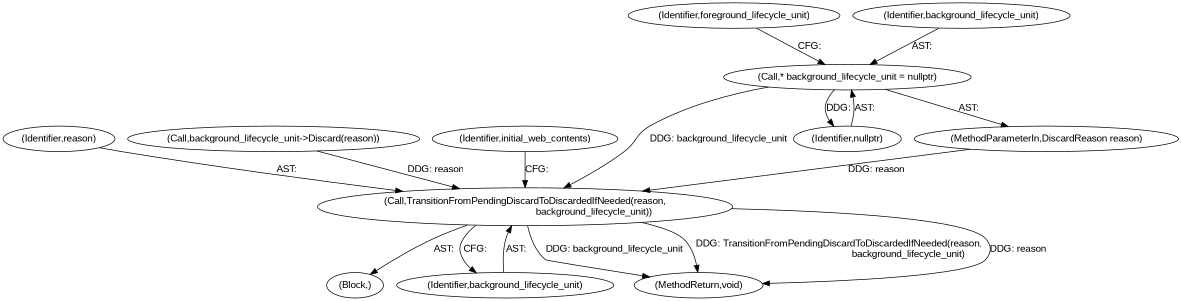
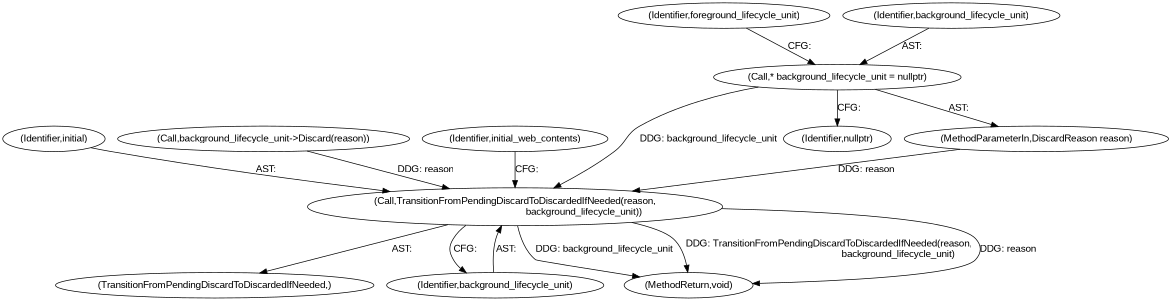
edge "(Call,* background_lifecycle_unit = nullptr)" -> "(Identifier,nullptr)": label "DDG: " -> "CFG: "
edge "(Identifier,nullptr)" -> "(Call,* background_lifecycle_unit = nullptr)": removed, label "AST:"
node "(Identifier,reason)": label "(Identifier,reason)" -> "(Identifier,initial)"
node "(Block,)": label "(Block,)" -> "(TransitionFromPendingDiscardToDiscardedIfNeeded,)"
